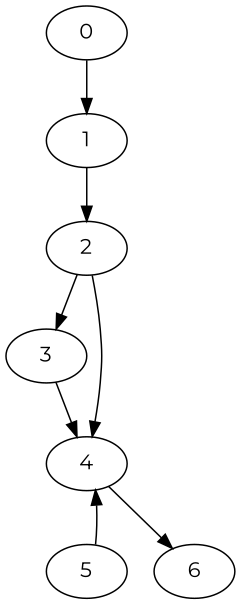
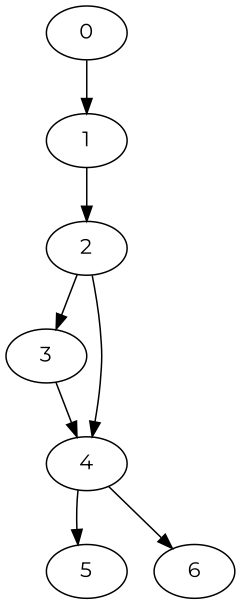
edge "5" -> "4": reversed
